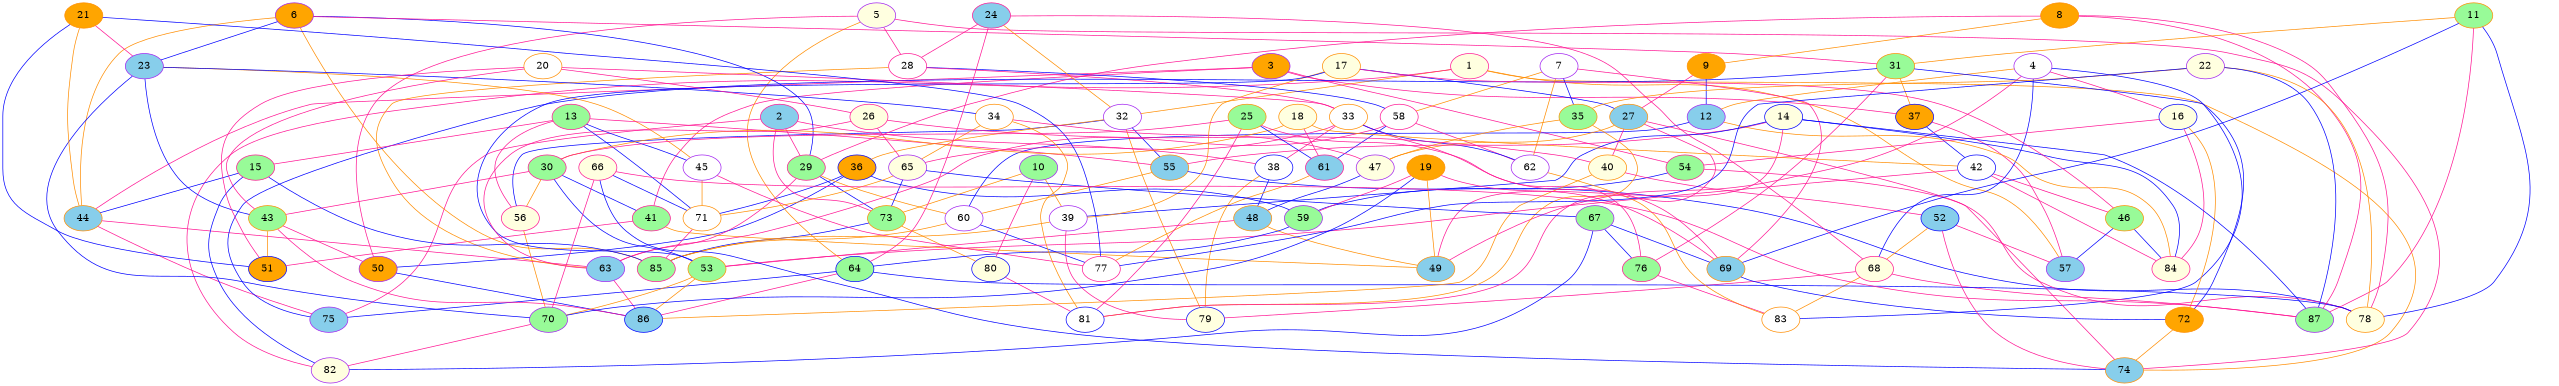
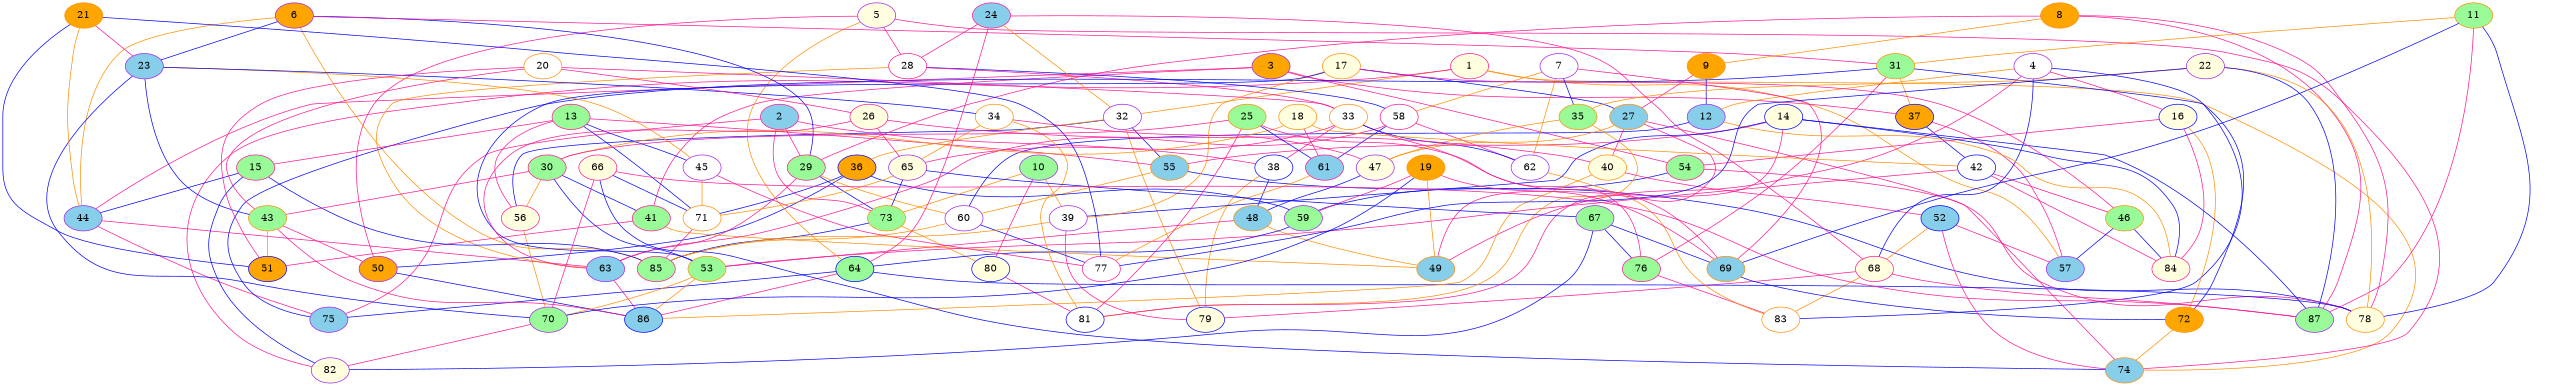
node "44": color darkorange -> purple
